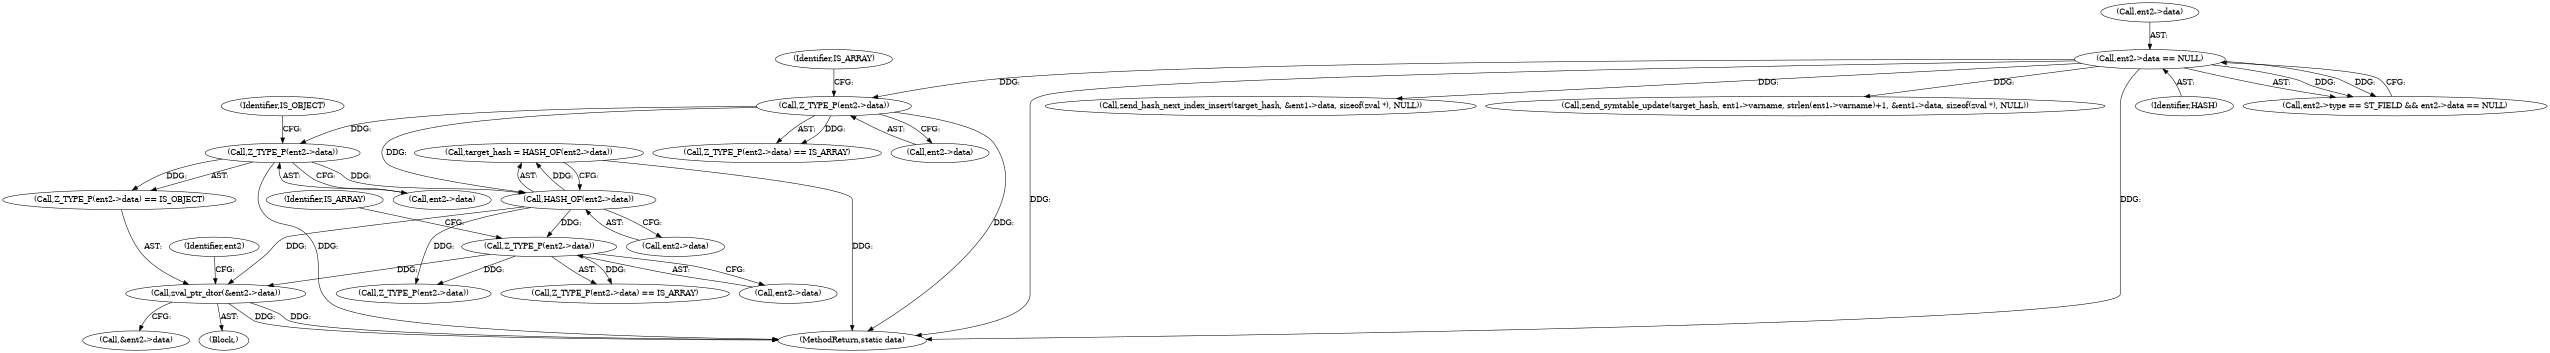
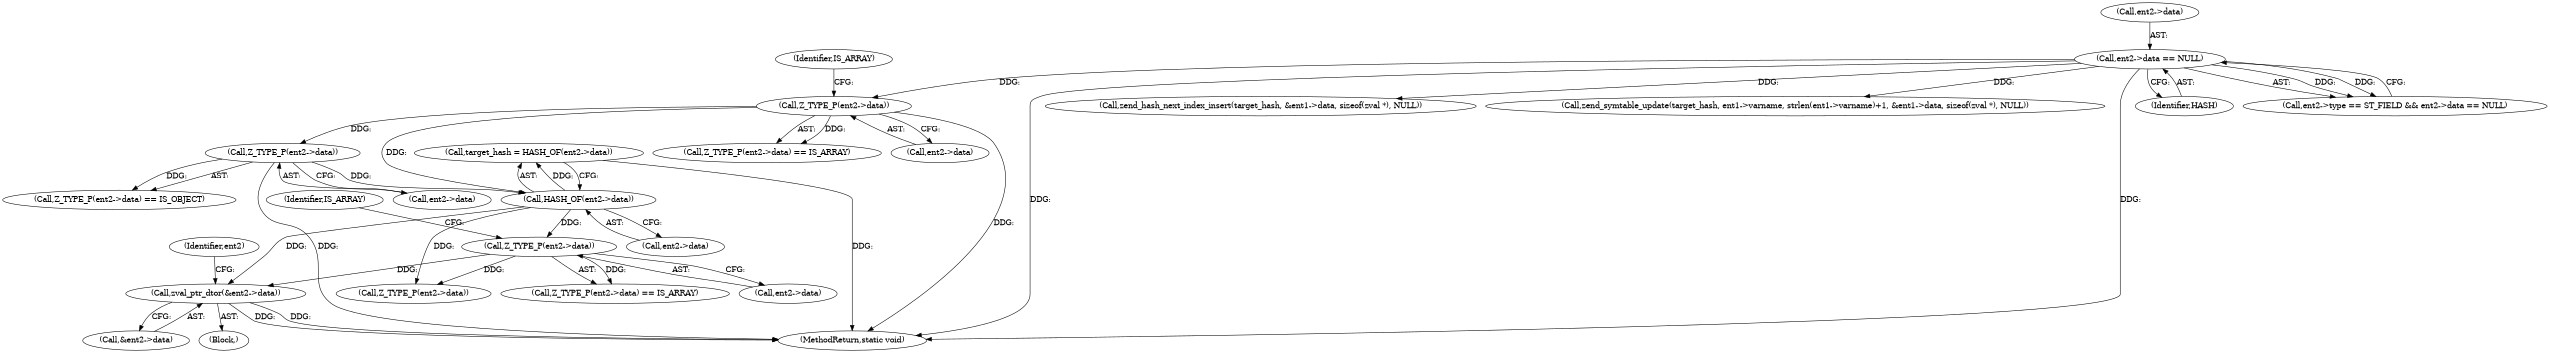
edge "(Call,ent2->data == NULL)" -> "(Identifier,HASH)": added, label "CFG:"
node "(Identifier,IS_OBJECT)": removed
edge "(Call,Z_TYPE_P(ent2->data) == IS_OBJECT)" -> "(Call,zval_ptr_dtor(&ent2->data))": now "(Call,&ent2->data)" -> "(Call,zval_ptr_dtor(&ent2->data))"
node "(MethodReturn,static data)": label "(MethodReturn,static data)" -> "(MethodReturn,static void)"
